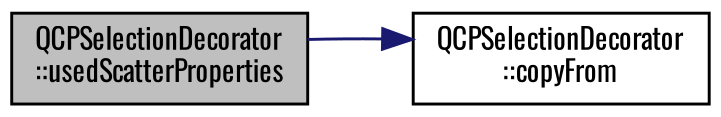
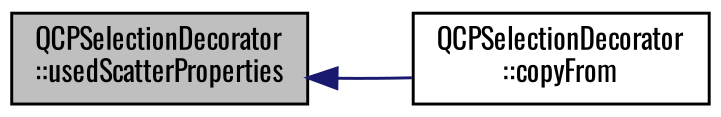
edge "QCPSelectionDecorator ::usedScatterProperties" -> "QCPSelectionDecorator ::copyFrom": reversed
